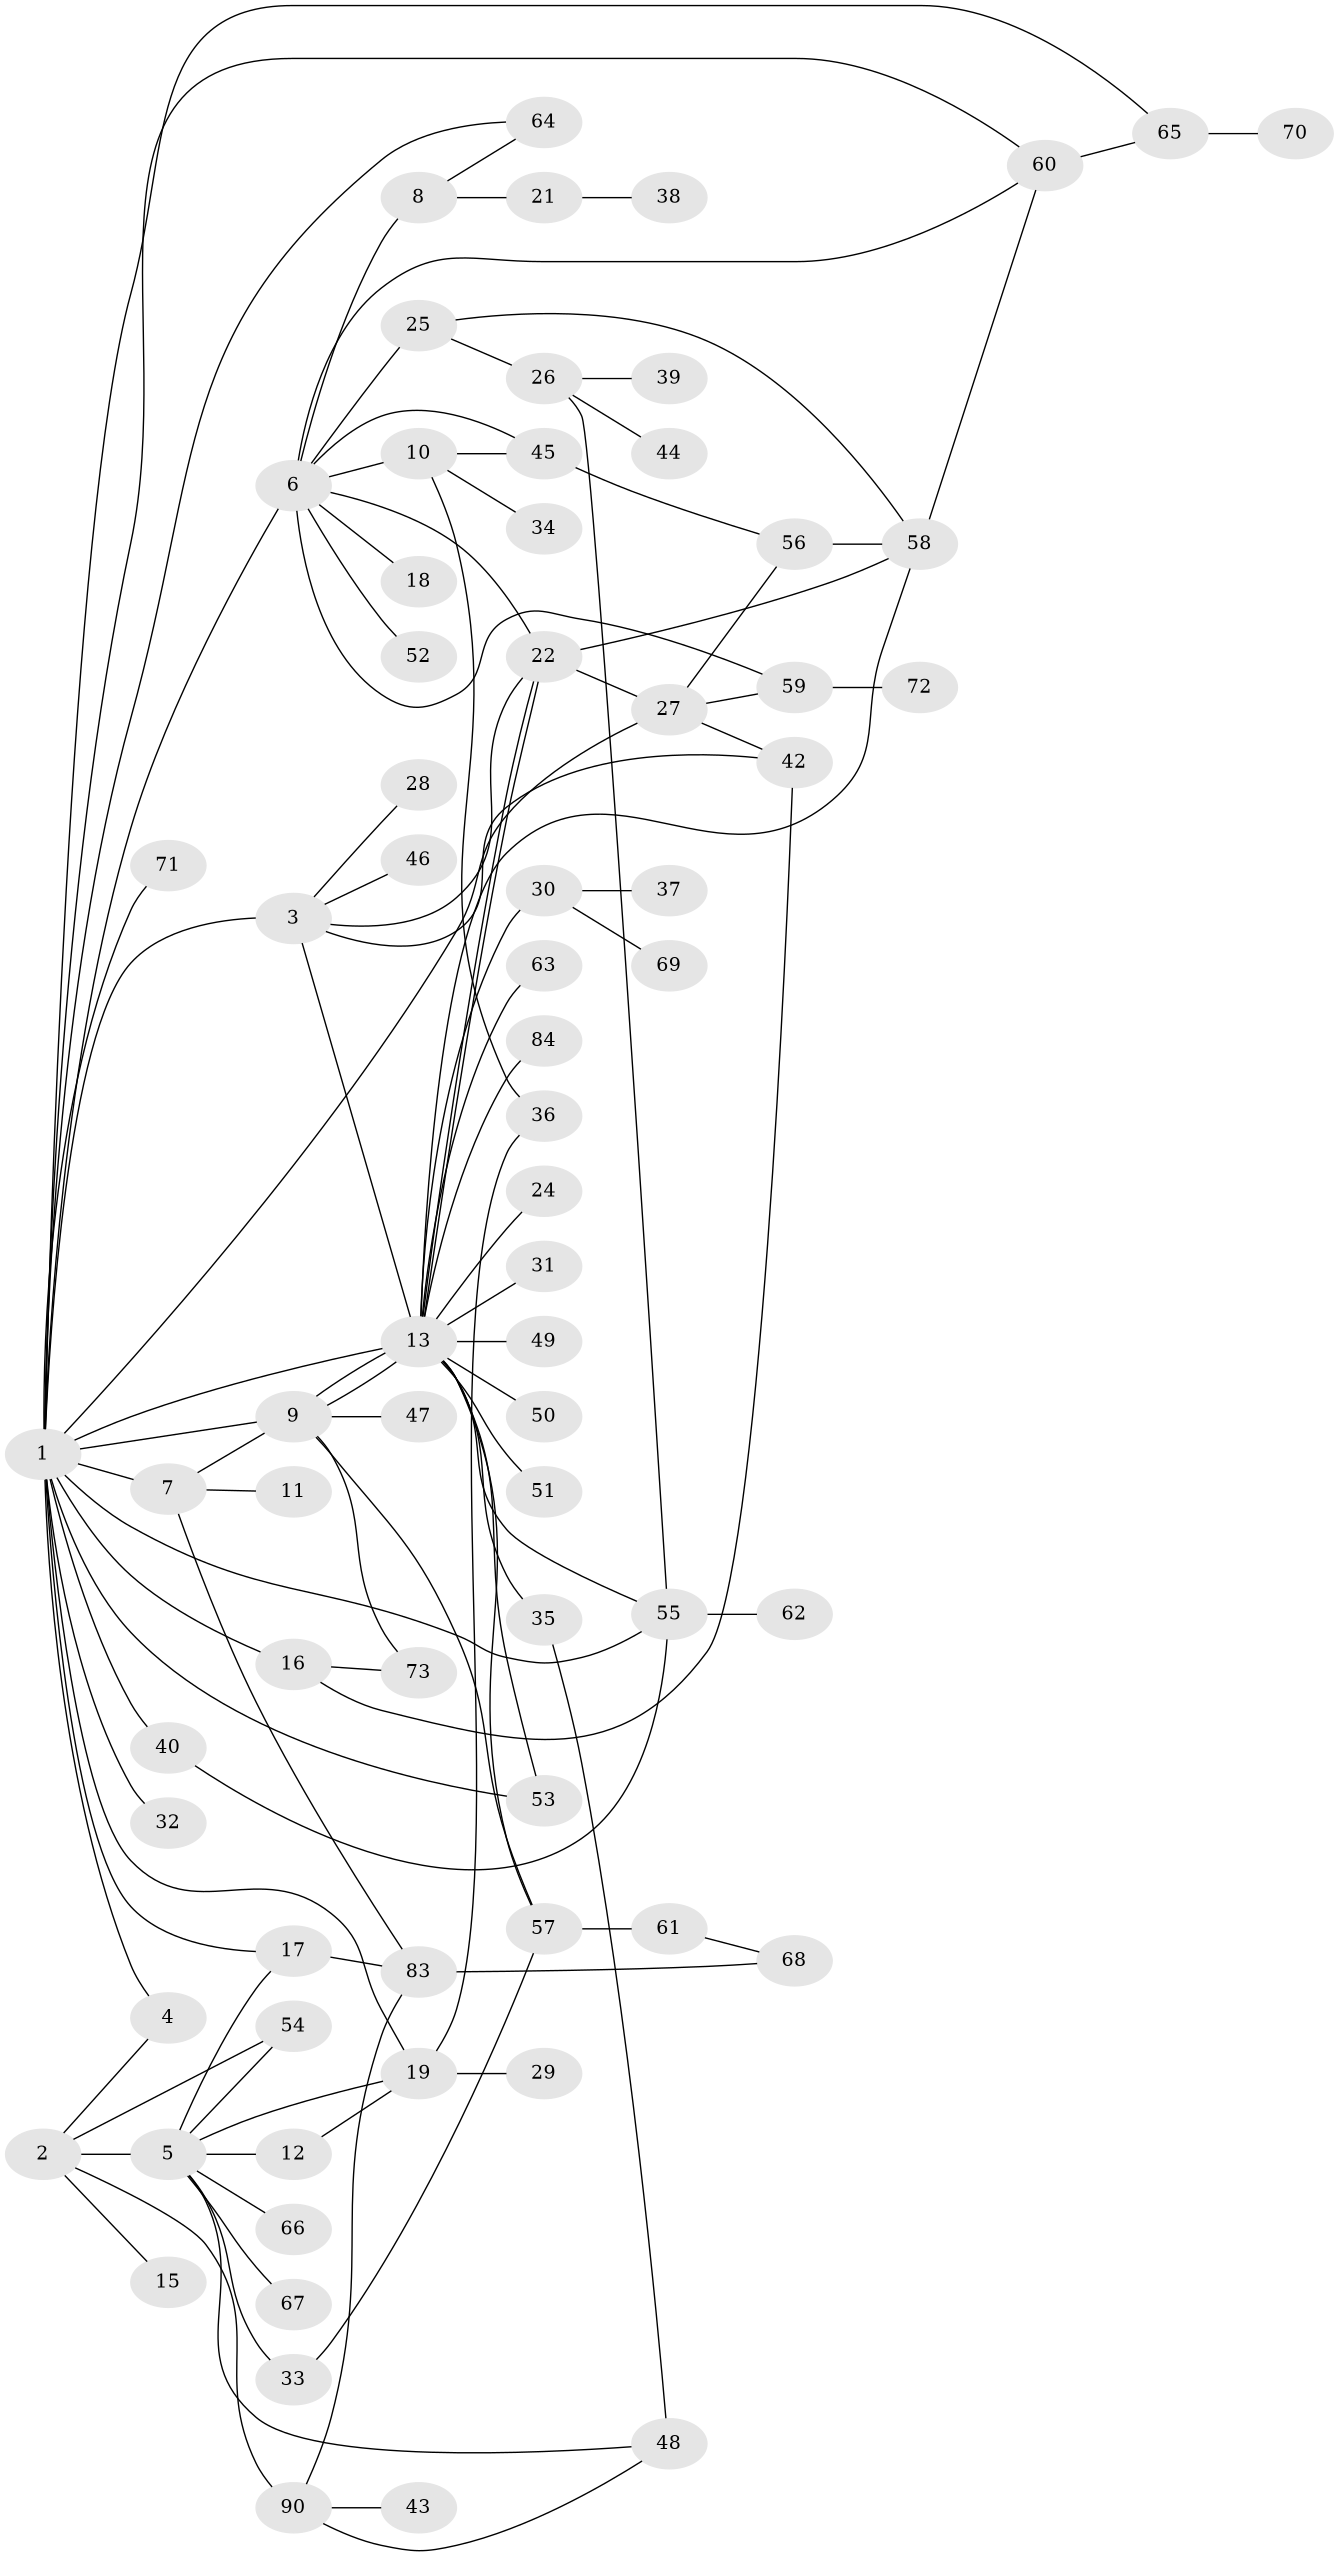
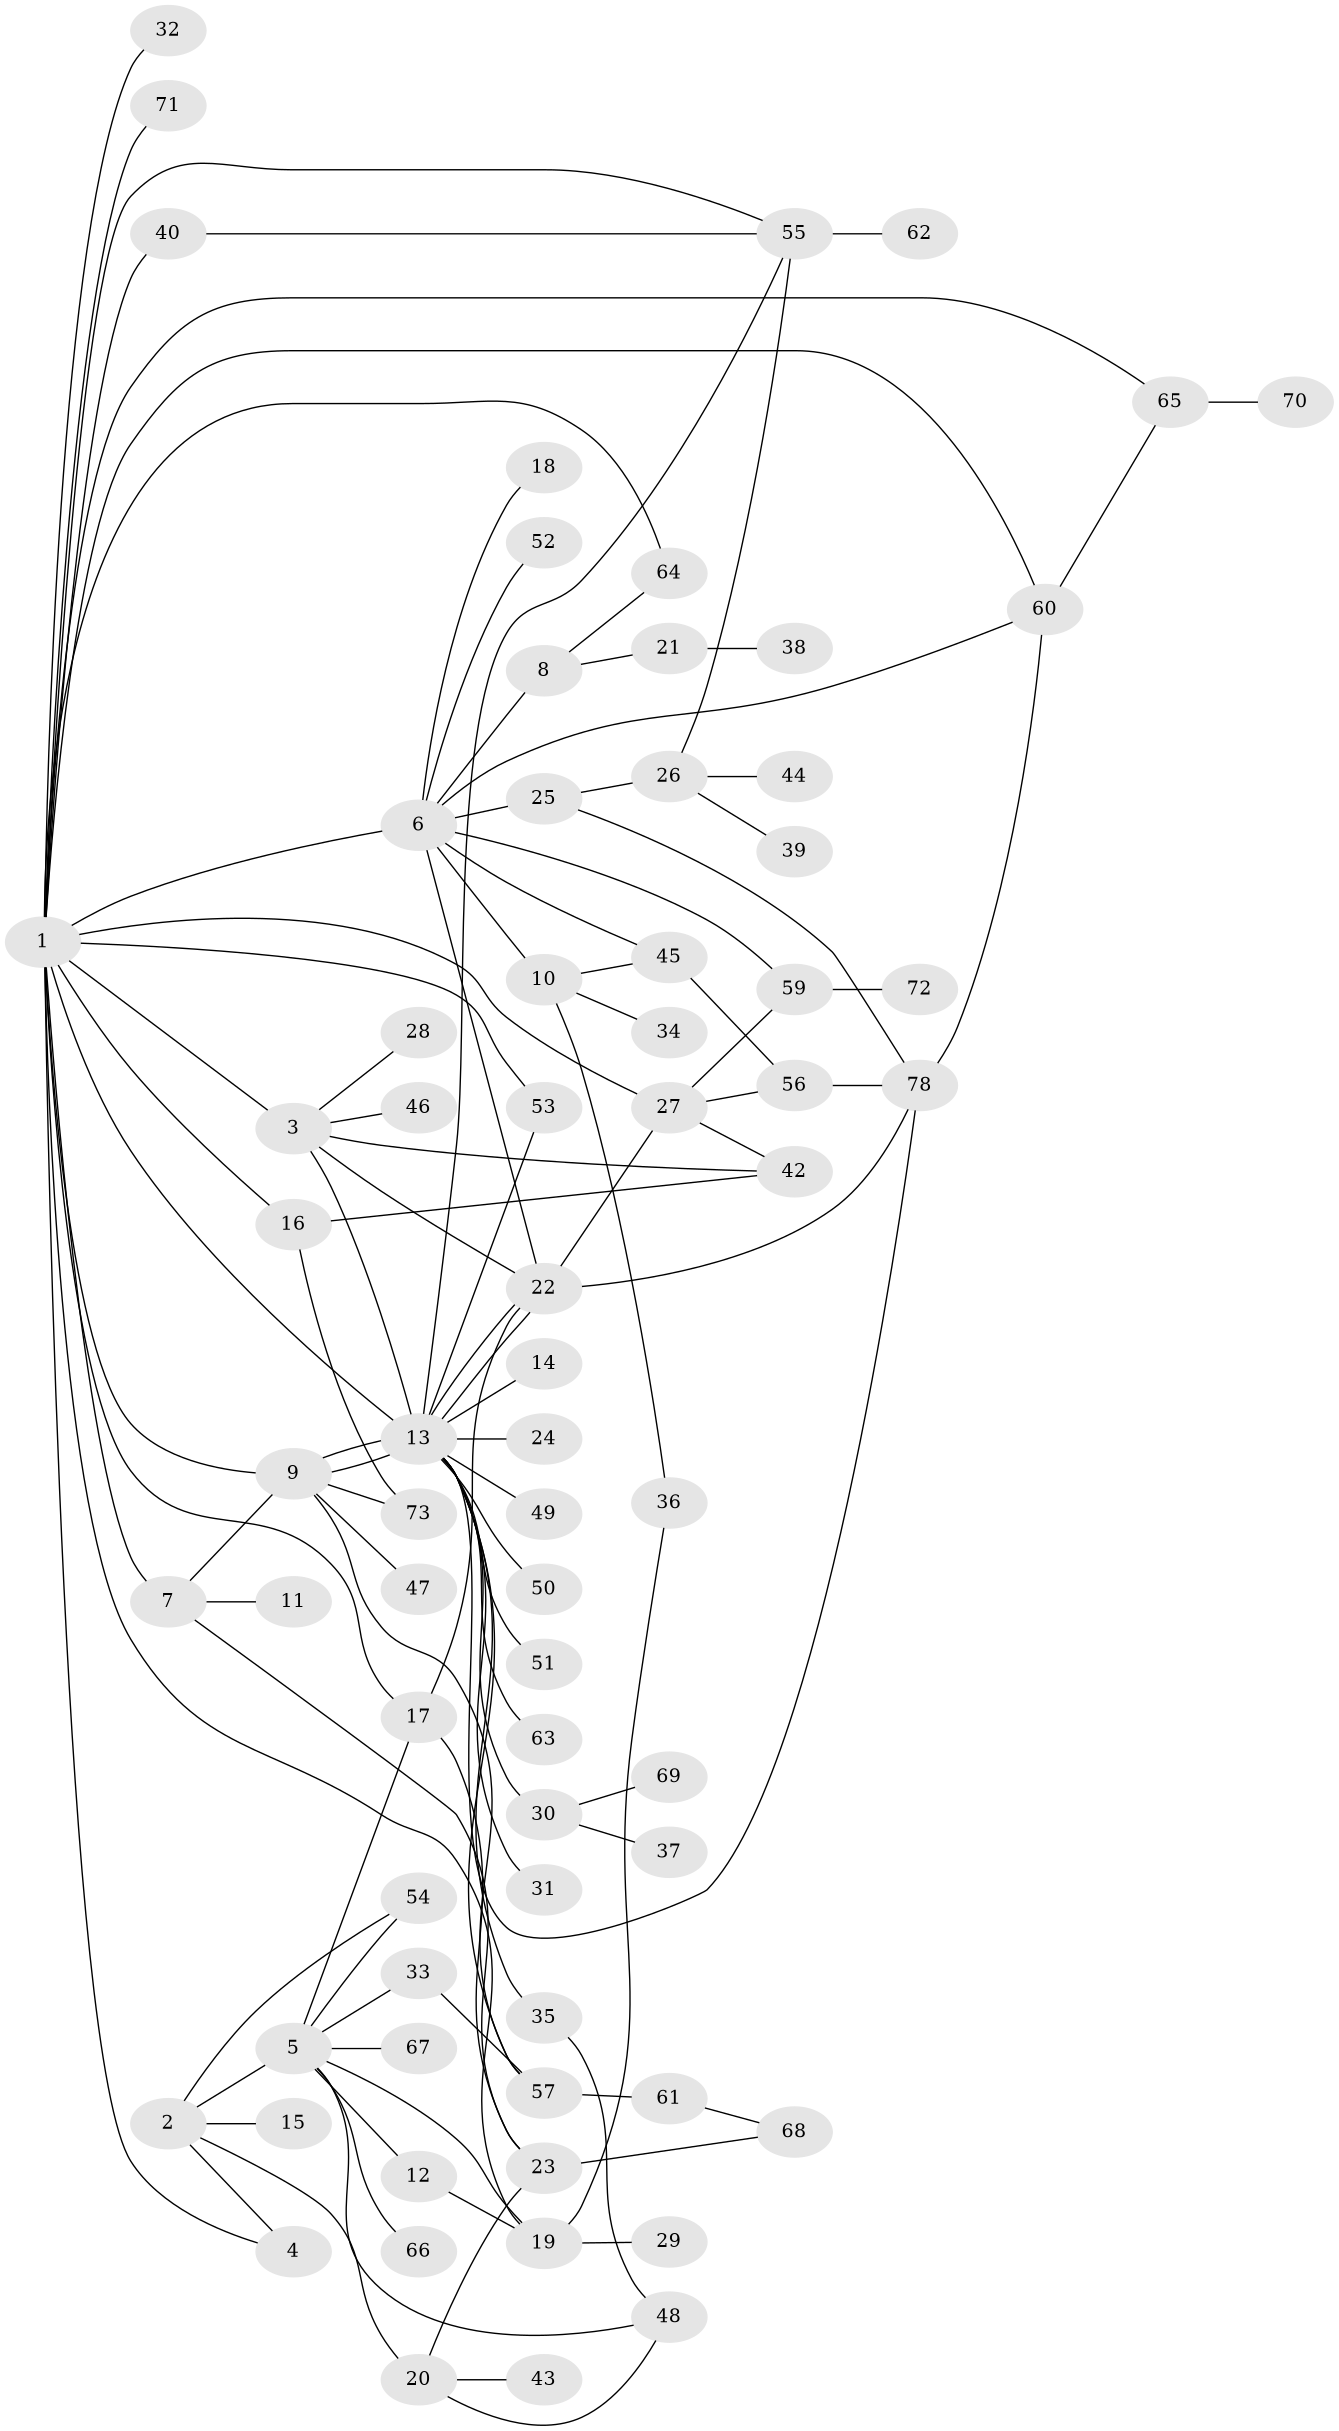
node "58": label "58" -> "78"
node "84": label "84" -> "14"
edge "22" -- "17": added
node "83": label "83" -> "23"
node "90": label "90" -> "20"
